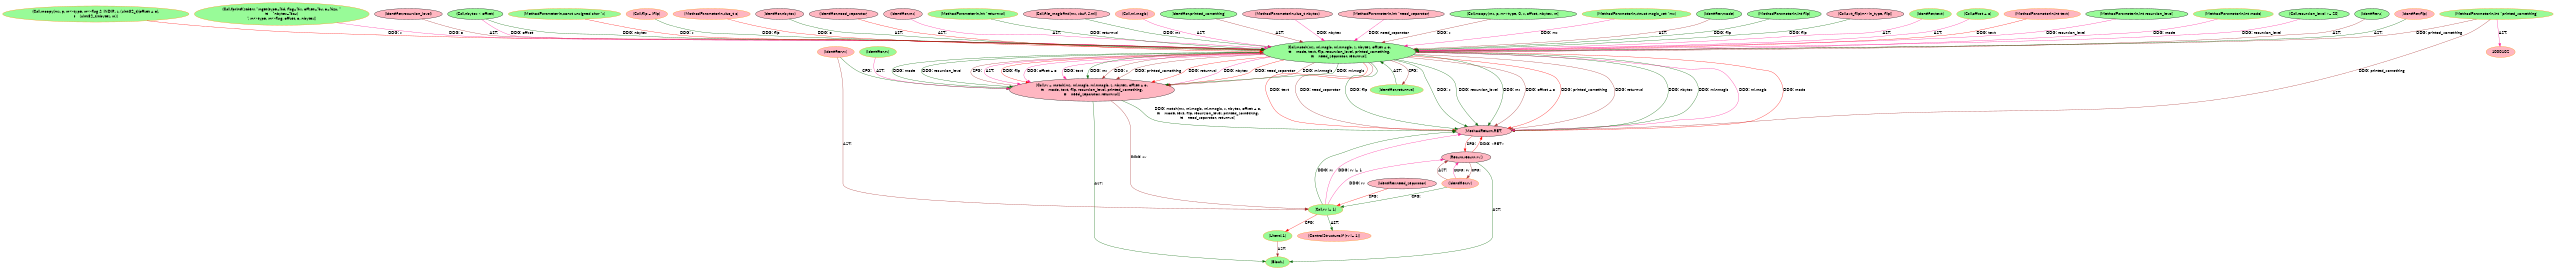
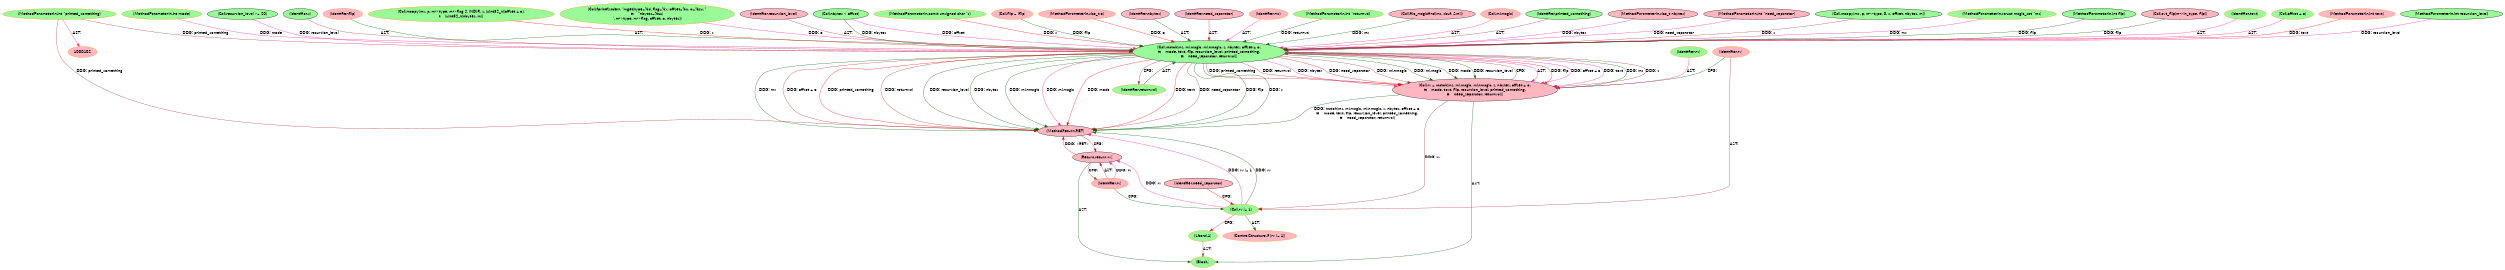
node "(Identifier,ms)": color black -> darkorange
node "(Identifier,mode)": removed
